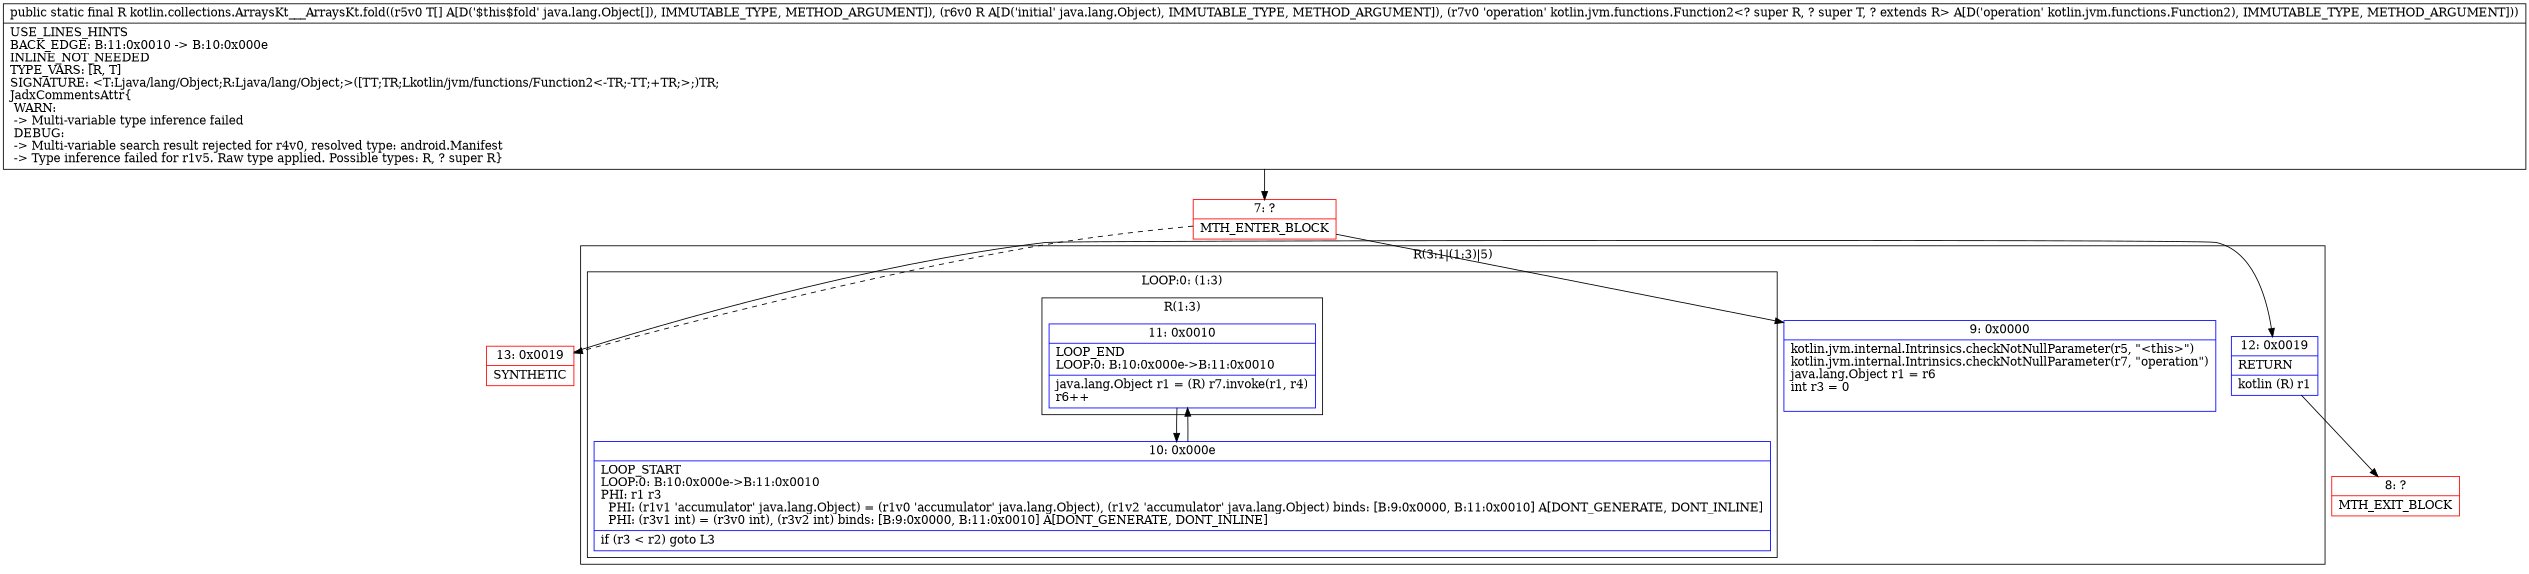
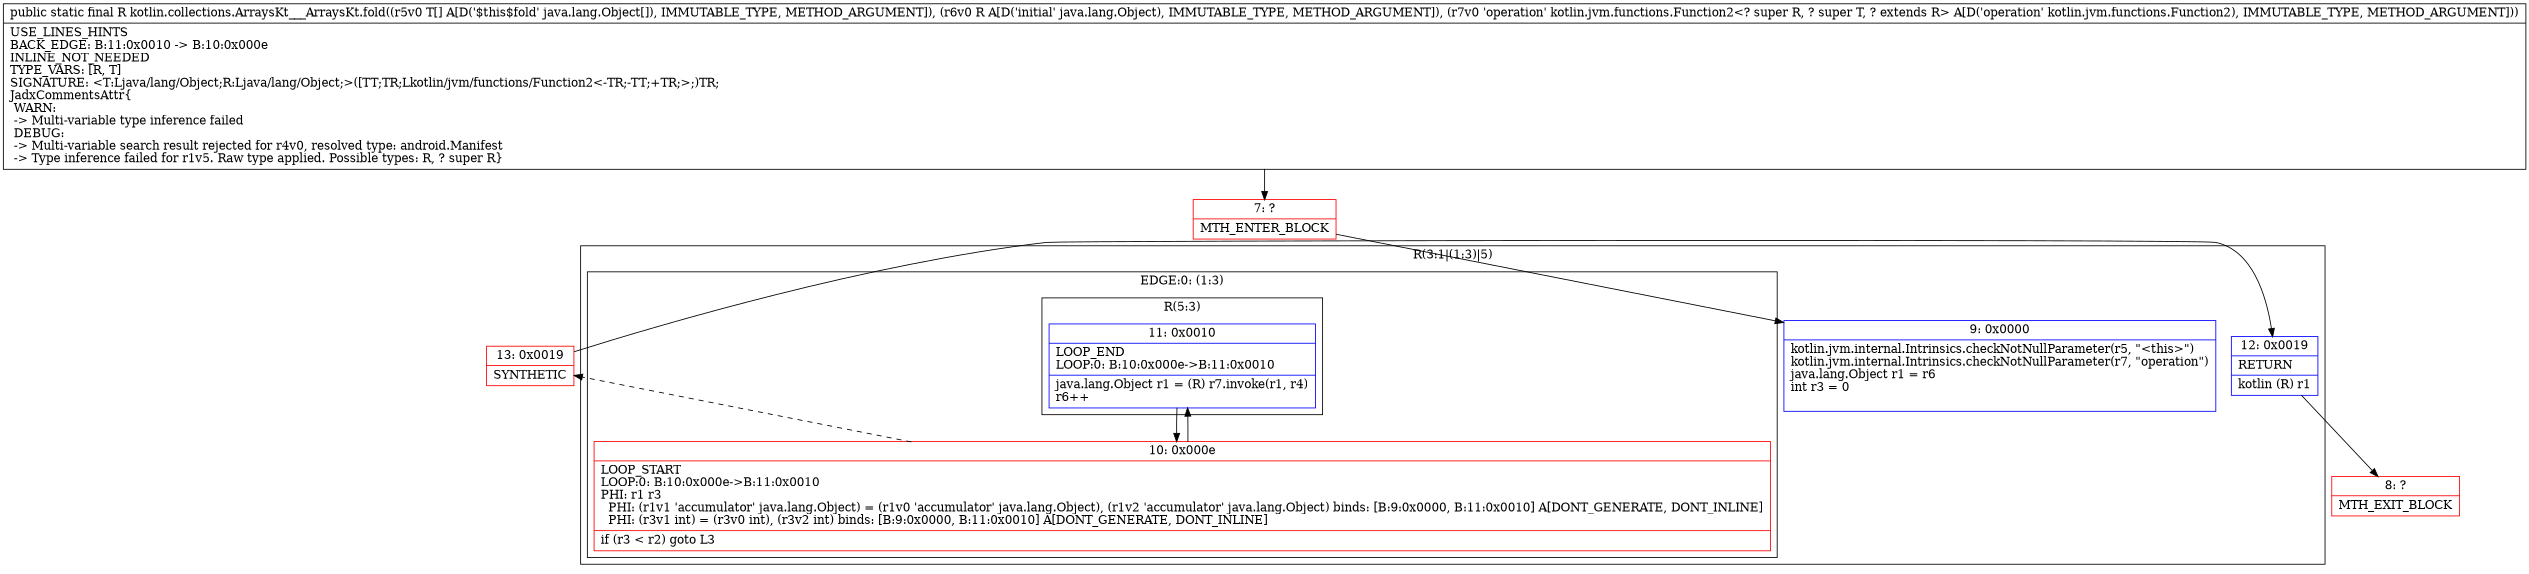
edge "7: ?" -> "13: 0x0019": now "10: 0x000e" -> "13: 0x0019"
cluster "LOOP:0: (1:3)": label "LOOP:0: (1:3)" -> "EDGE:0: (1:3)"
cluster "R(1:3)": label "R(1:3)" -> "R(5:3)"
node "10: 0x000e": color blue -> red
